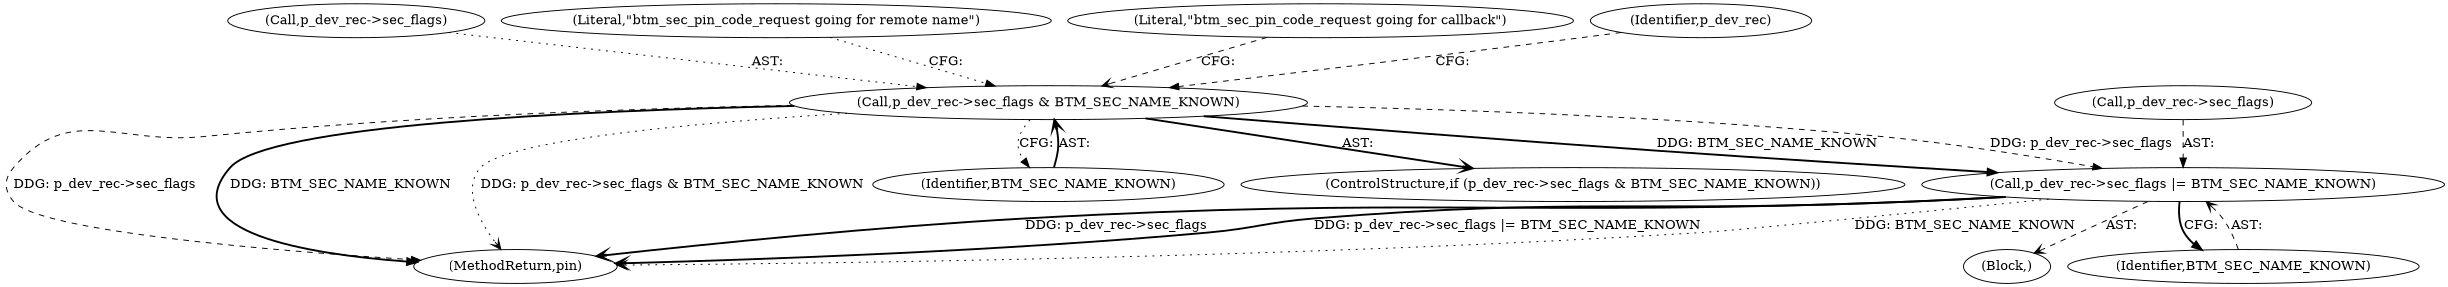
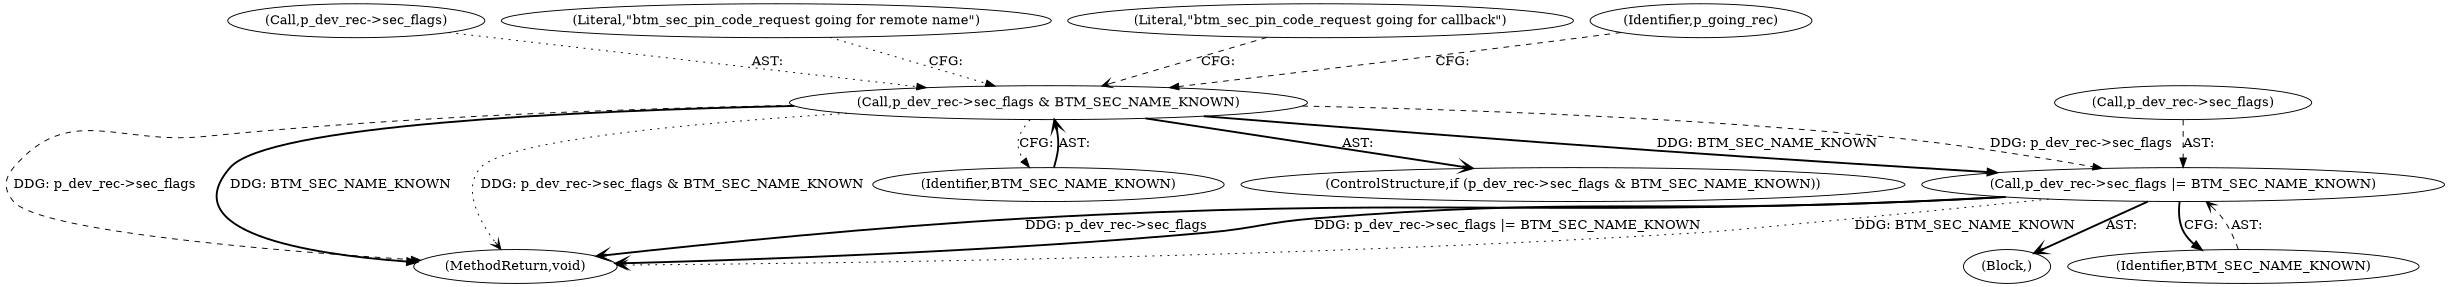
node "(Identifier,p_dev_rec)": label "(Identifier,p_dev_rec)" -> "(Identifier,p_going_rec)"
edge "(Call,p_dev_rec->sec_flags |= BTM_SEC_NAME_KNOWN)" -> "(Block,)": style dashed -> bold
node "(MethodReturn,pin)": label "(MethodReturn,pin)" -> "(MethodReturn,void)"
